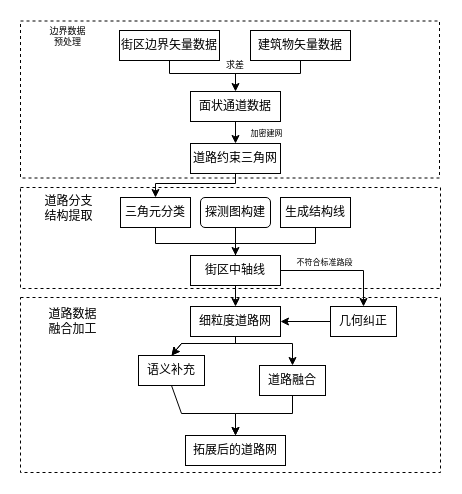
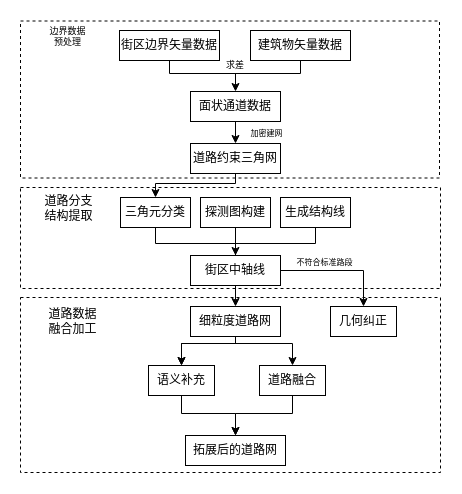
node "探测图构建": shape rounded rectangle -> rectangle
edge "几何纠正" -> "细粒度道路网": removed
node "语义补充": moved (172, 371) -> (182, 381)
